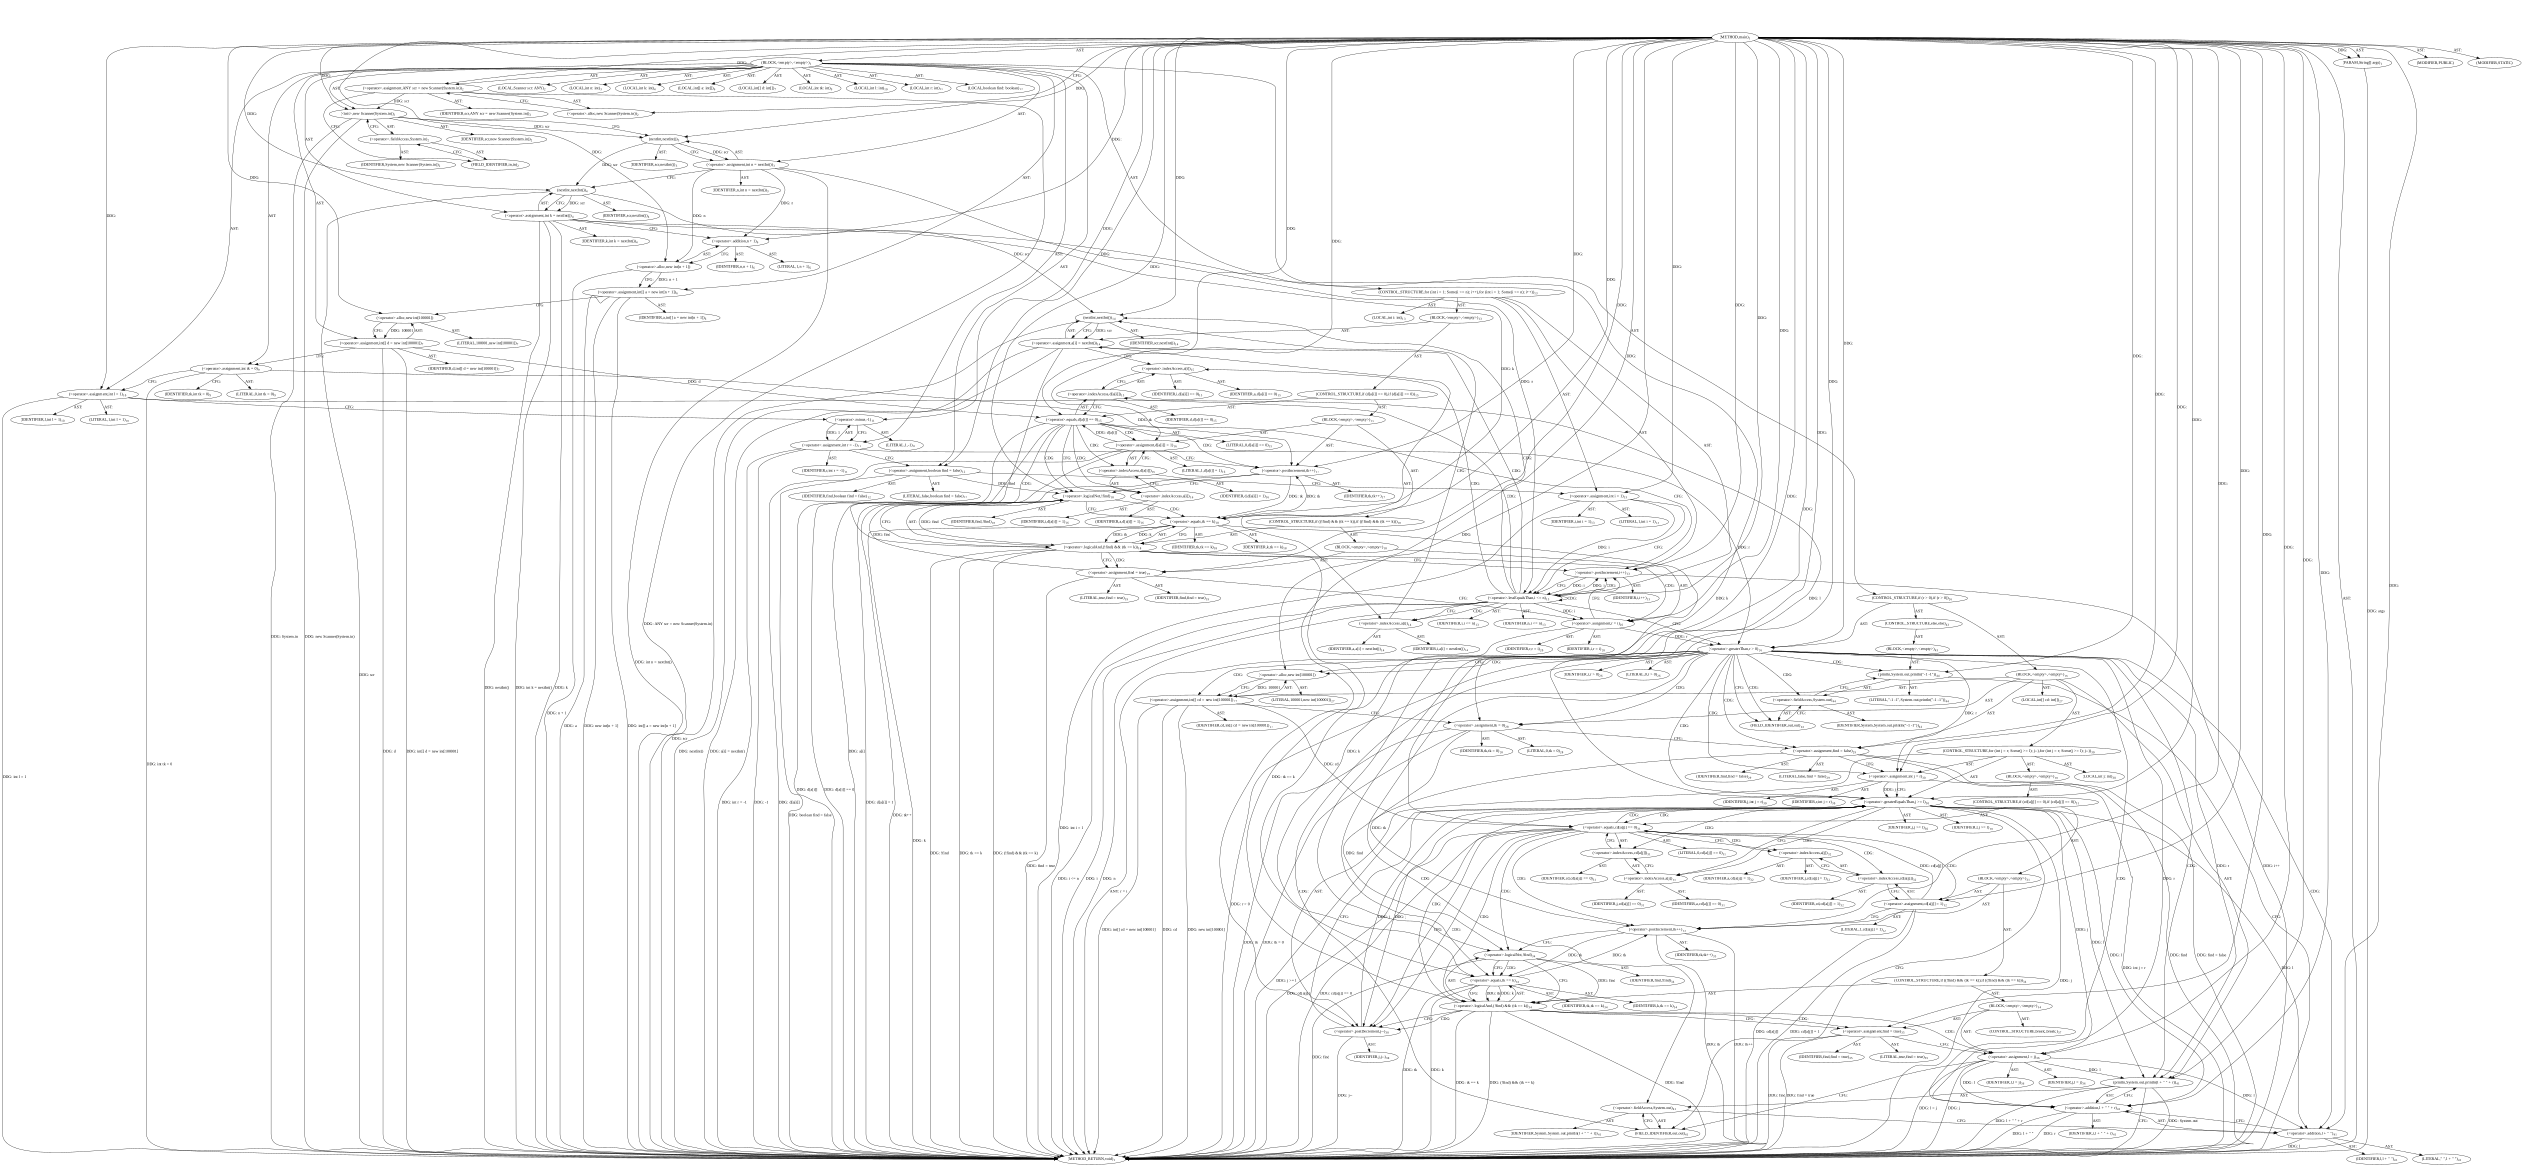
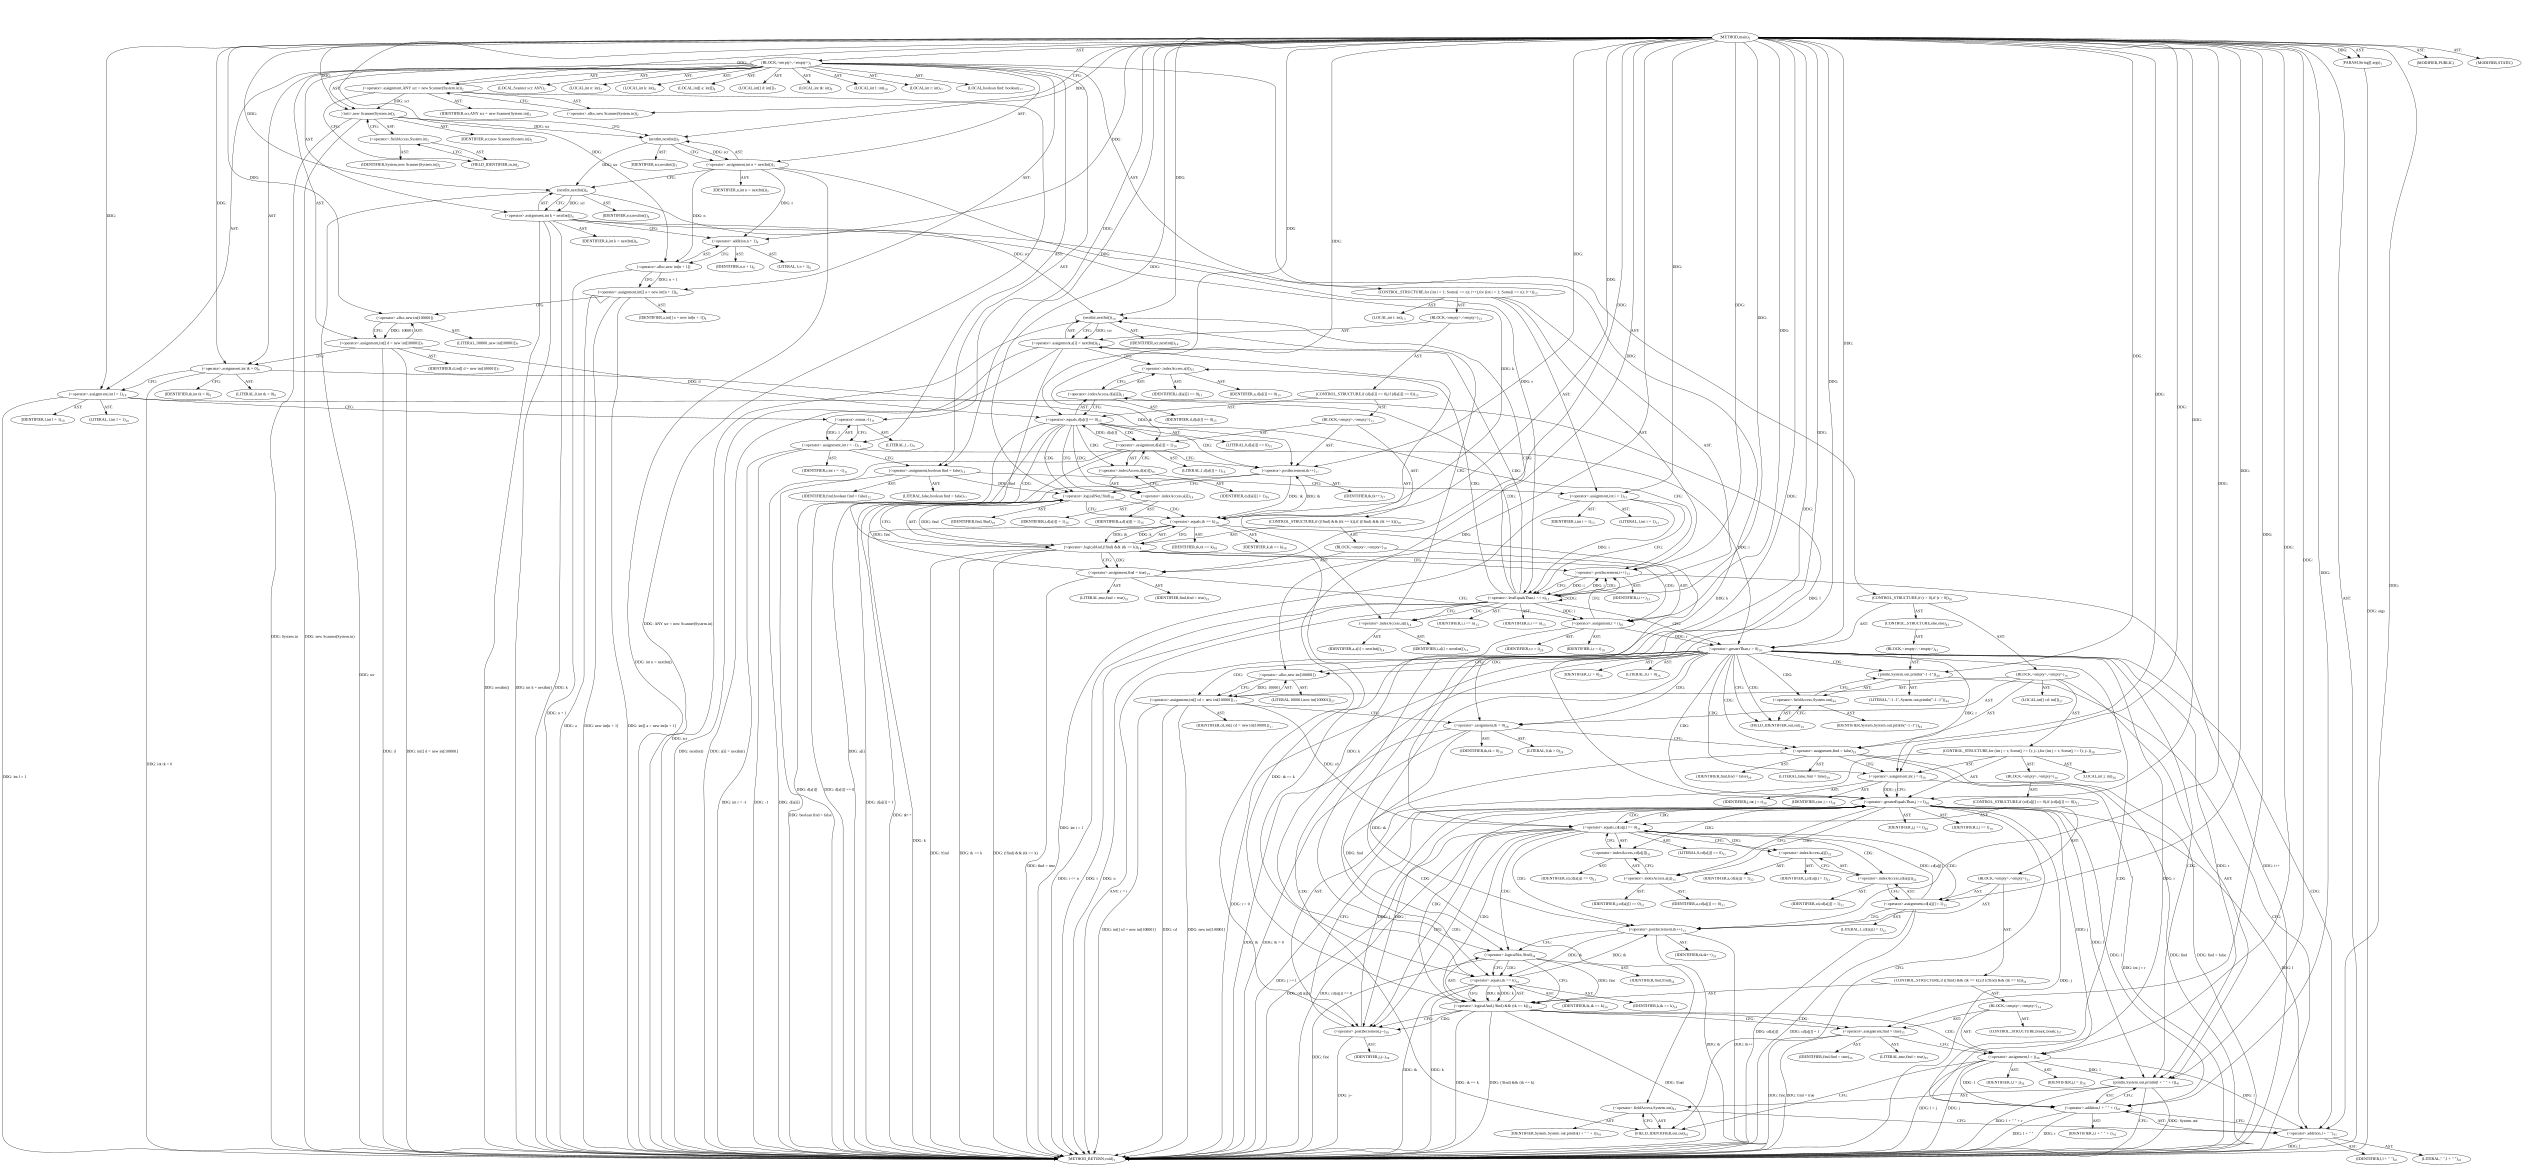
edge "(METHOD,main)" -> "(<operator>.assignment,int tk = 0)": added, label "DDG:"
